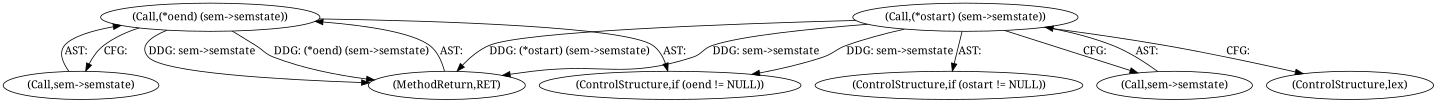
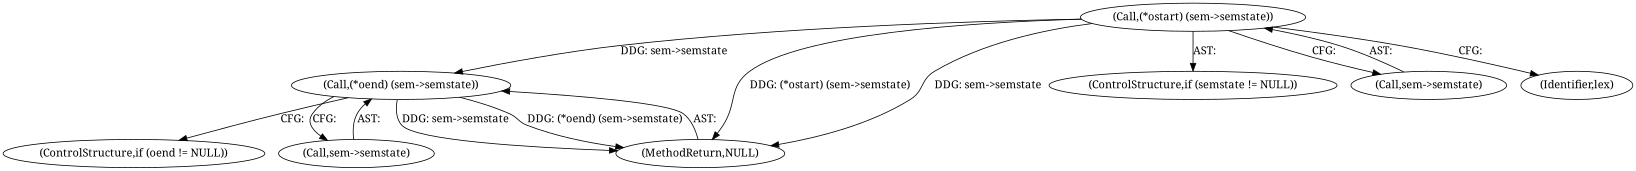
edge "(Call,(*oend) (sem->semstate))" -> "(ControlStructure,if (oend != NULL))": label "AST: " -> "CFG: "
edge "(Call,(*ostart) (sem->semstate))" -> "(ControlStructure,if (oend != NULL))": now "(Call,(*ostart) (sem->semstate))" -> "(Call,(*oend) (sem->semstate))"
node "(MethodReturn,RET)": label "(MethodReturn,RET)" -> "(MethodReturn,NULL)"
node "(ControlStructure,if (ostart != NULL))": label "(ControlStructure,if (ostart != NULL))" -> "(ControlStructure,if (semstate != NULL))"
node "(ControlStructure,lex)": label "(ControlStructure,lex)" -> "(Identifier,lex)"
